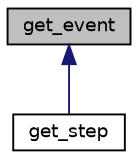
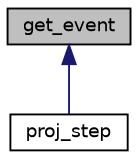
node "get_step": label "get_step" -> "proj_step"
